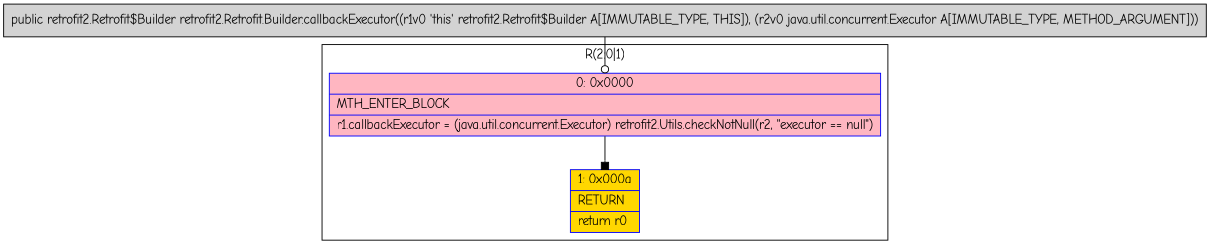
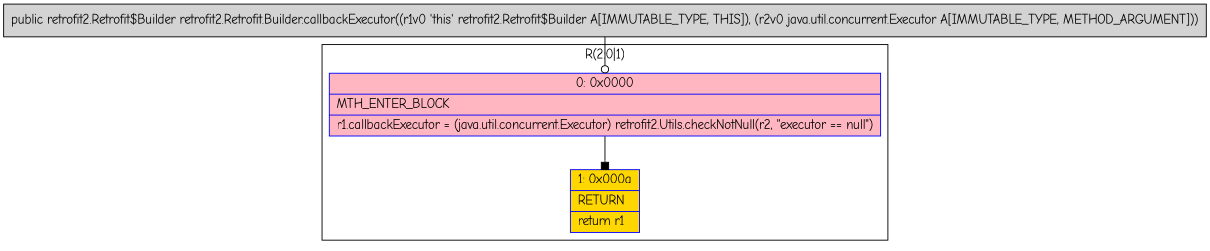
node "1: 0x000a": text "return r0" -> "return r1"
